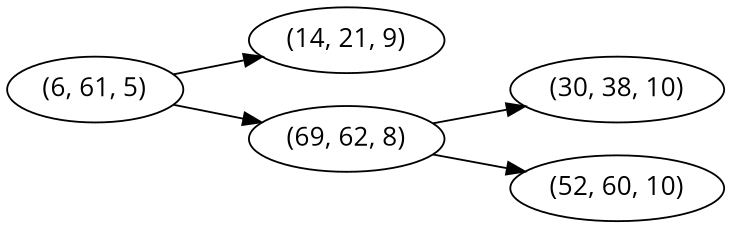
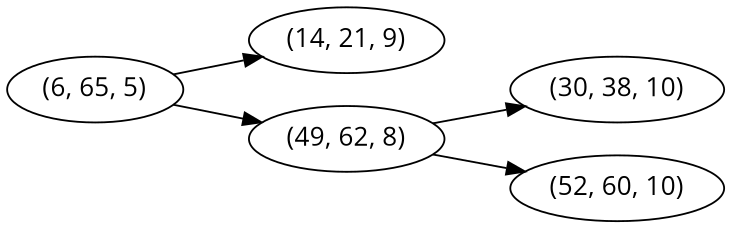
node "(6, 61, 5)": label "(6, 61, 5)" -> "(6, 65, 5)"
node "(69, 62, 8)": label "(69, 62, 8)" -> "(49, 62, 8)"
